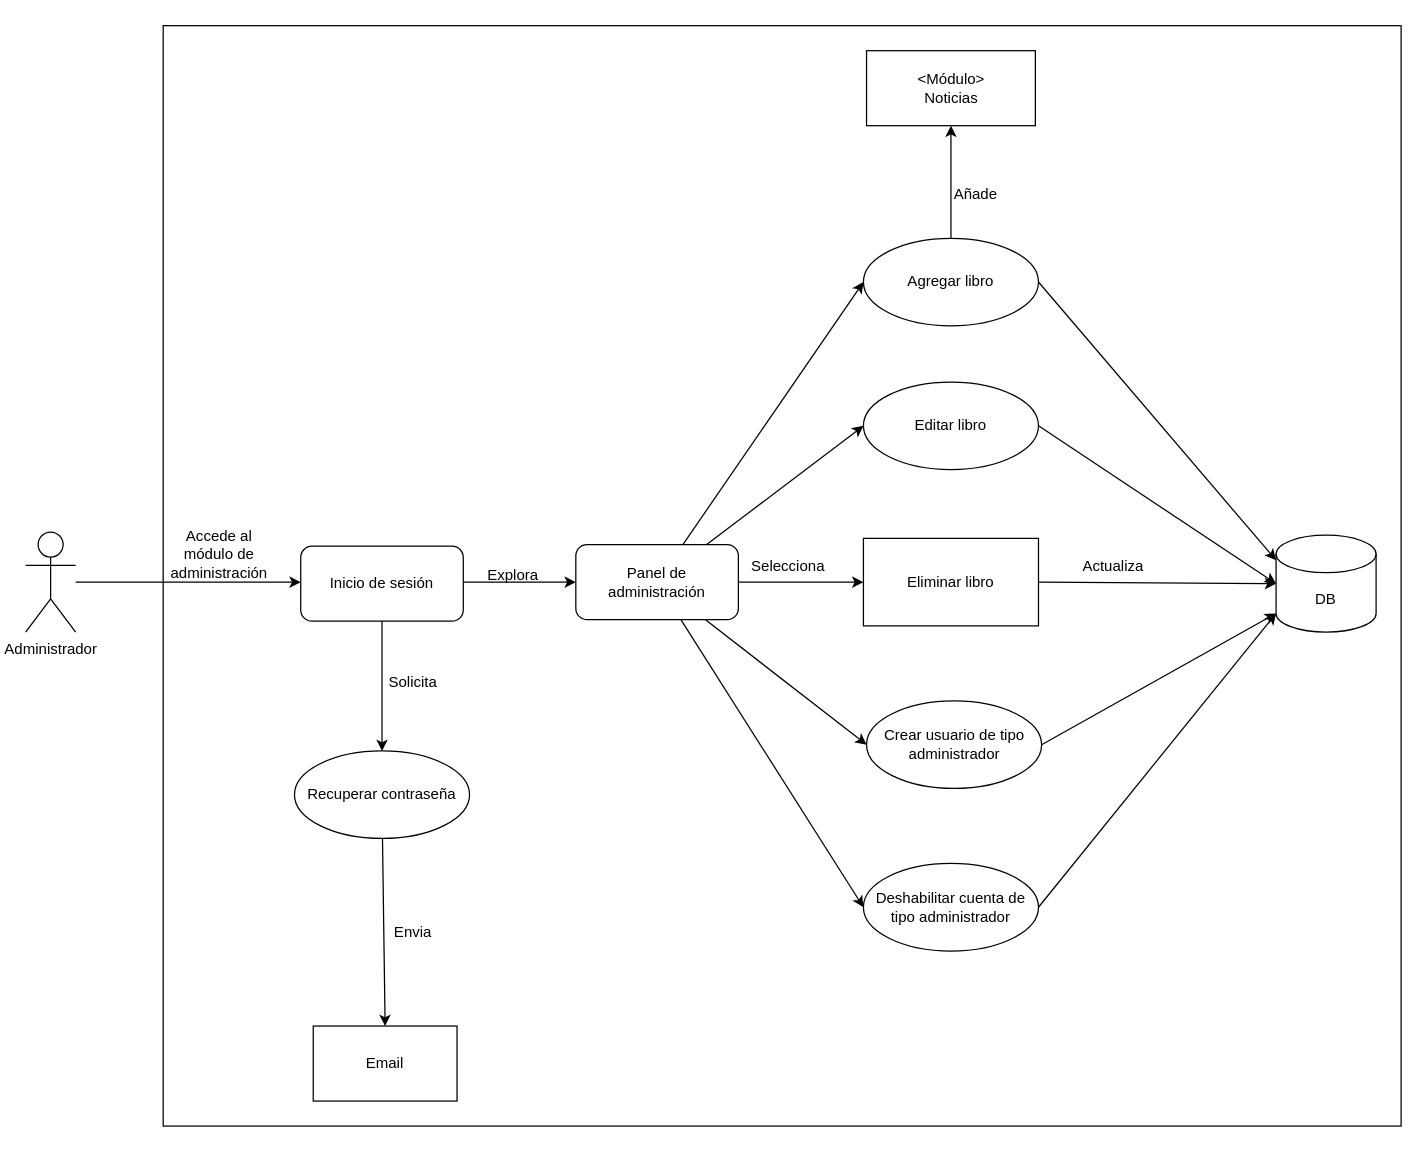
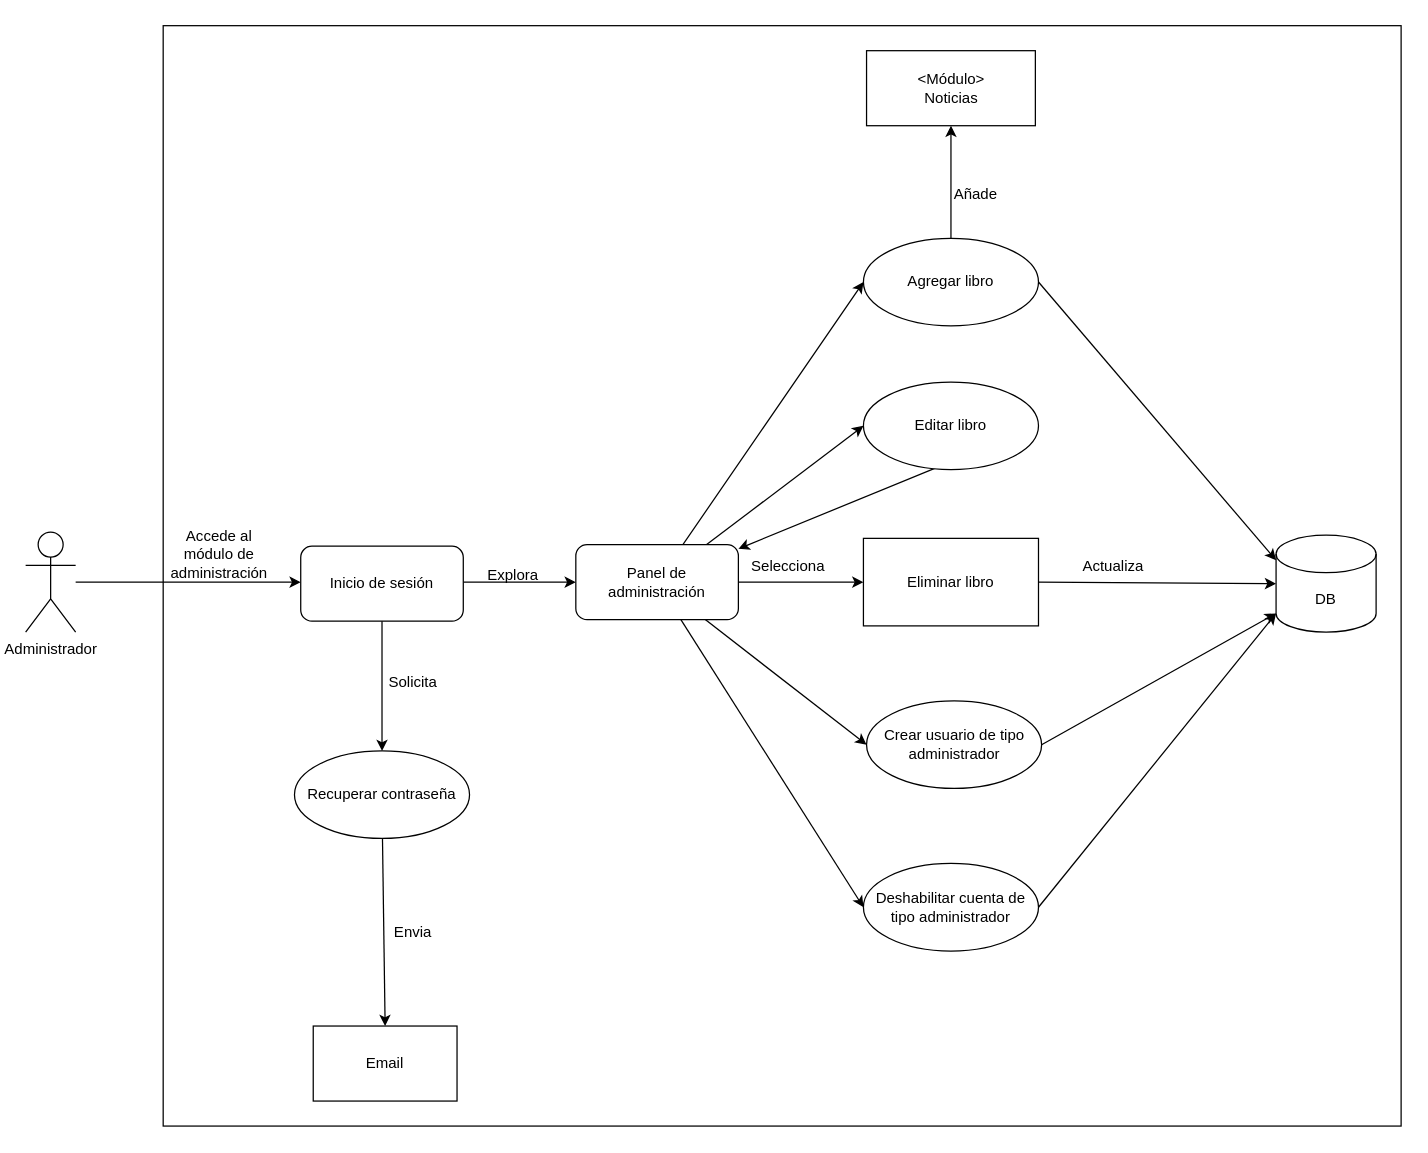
edge "Editar libro" -> "DB": now "Editar libro" -> "Panel de administración"
